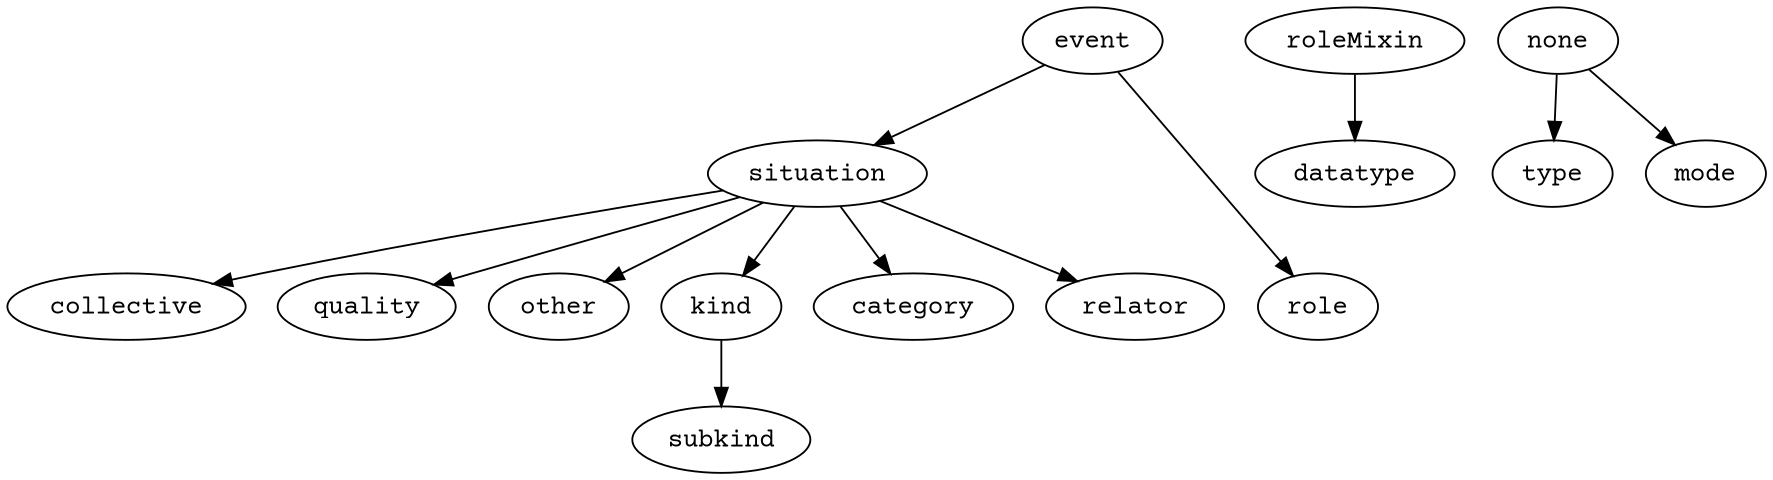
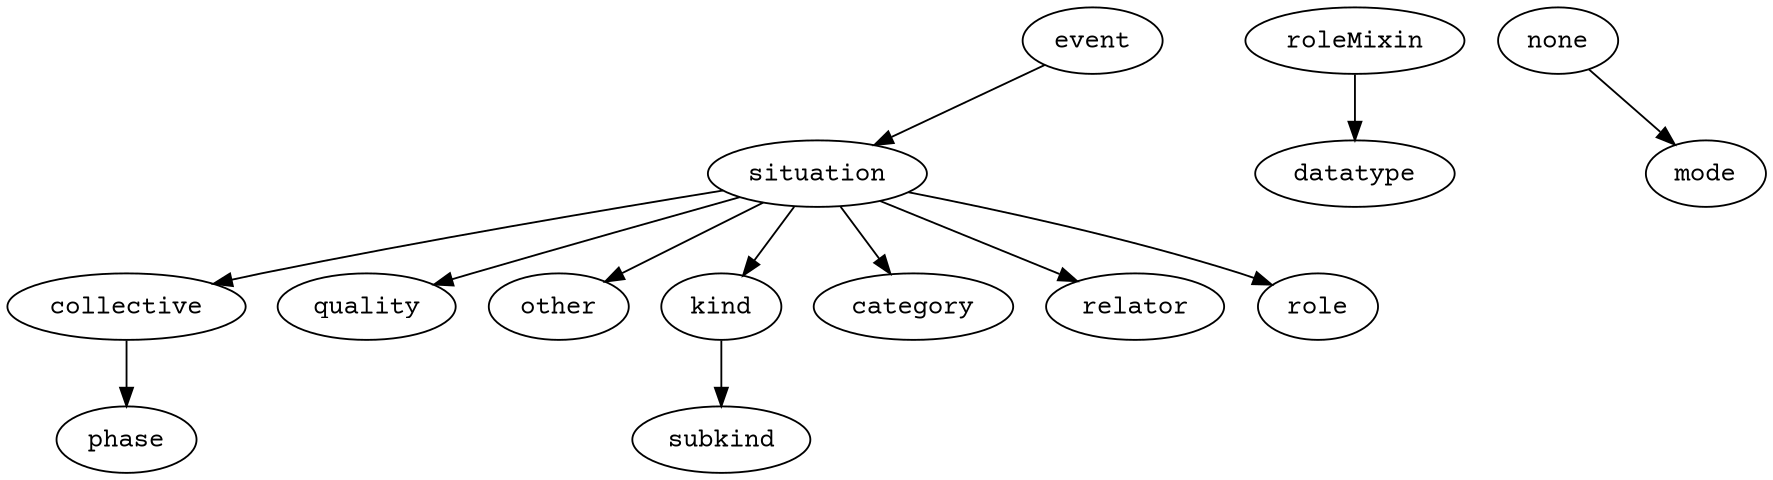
edge "event" -> "role": now "situation" -> "role"
node "type": removed
node "phase": added
